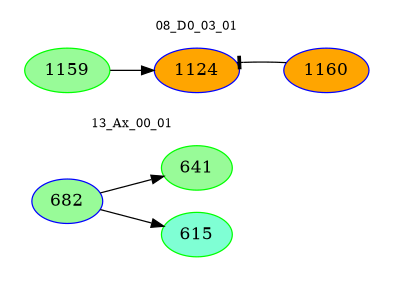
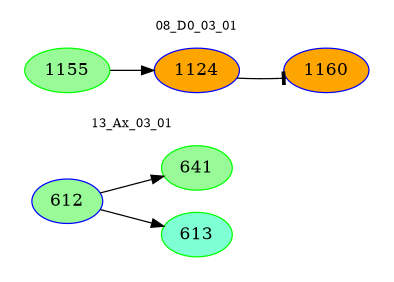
edge "1160" -> "1124": reversed
node "1159": label "1159" -> "1155"
cluster "13_Ax_00_01": label "13_Ax_00_01" -> "13_Ax_03_01"
node "682": label "682" -> "612"
node "615": label "615" -> "613"
